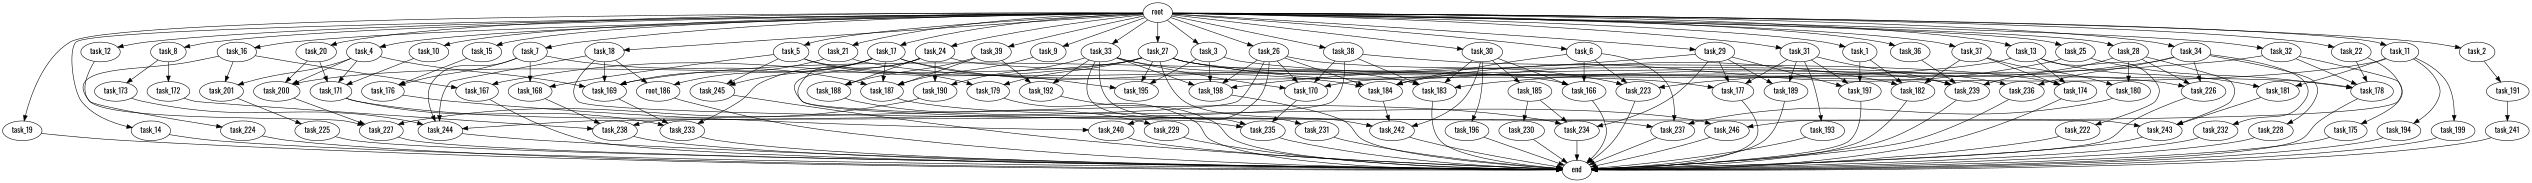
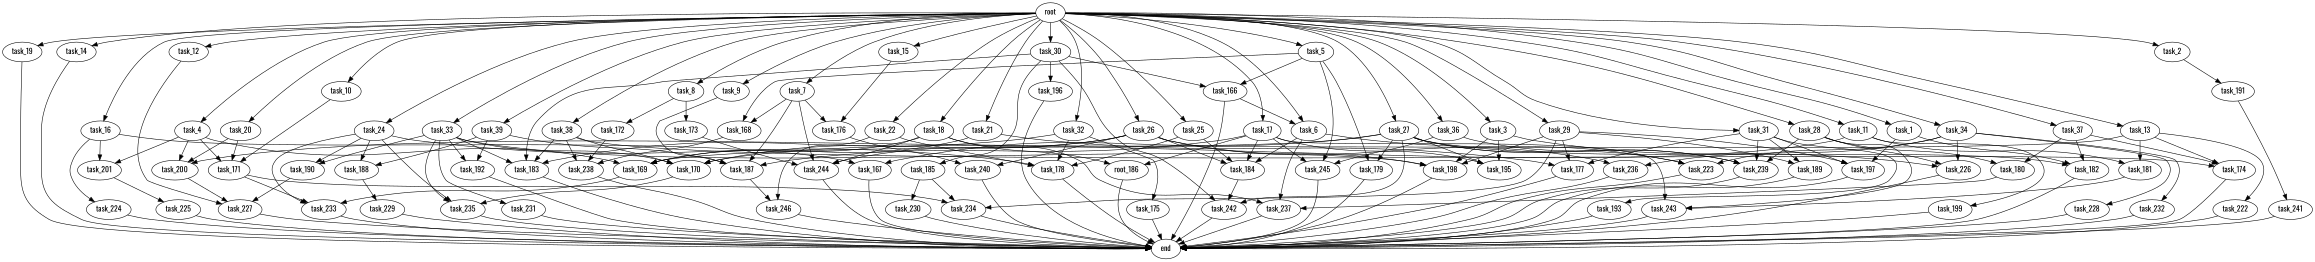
edge "task_6" -> "task_166": reversed
node "task_194": removed
edge "task_36" -> "task_245": added
